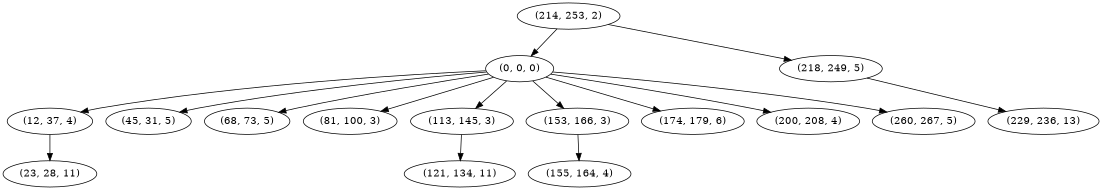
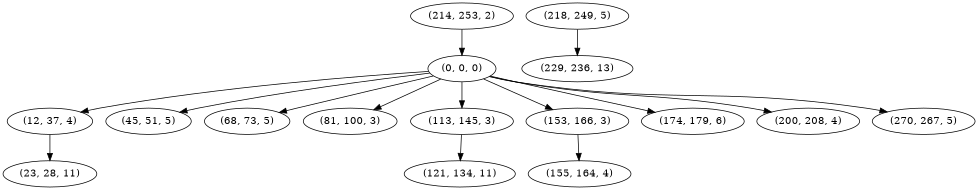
edge "(214, 253, 2)" -> "(218, 249, 5)": removed
node "(45, 31, 5)": label "(45, 31, 5)" -> "(45, 51, 5)"
node "(260, 267, 5)": label "(260, 267, 5)" -> "(270, 267, 5)"
